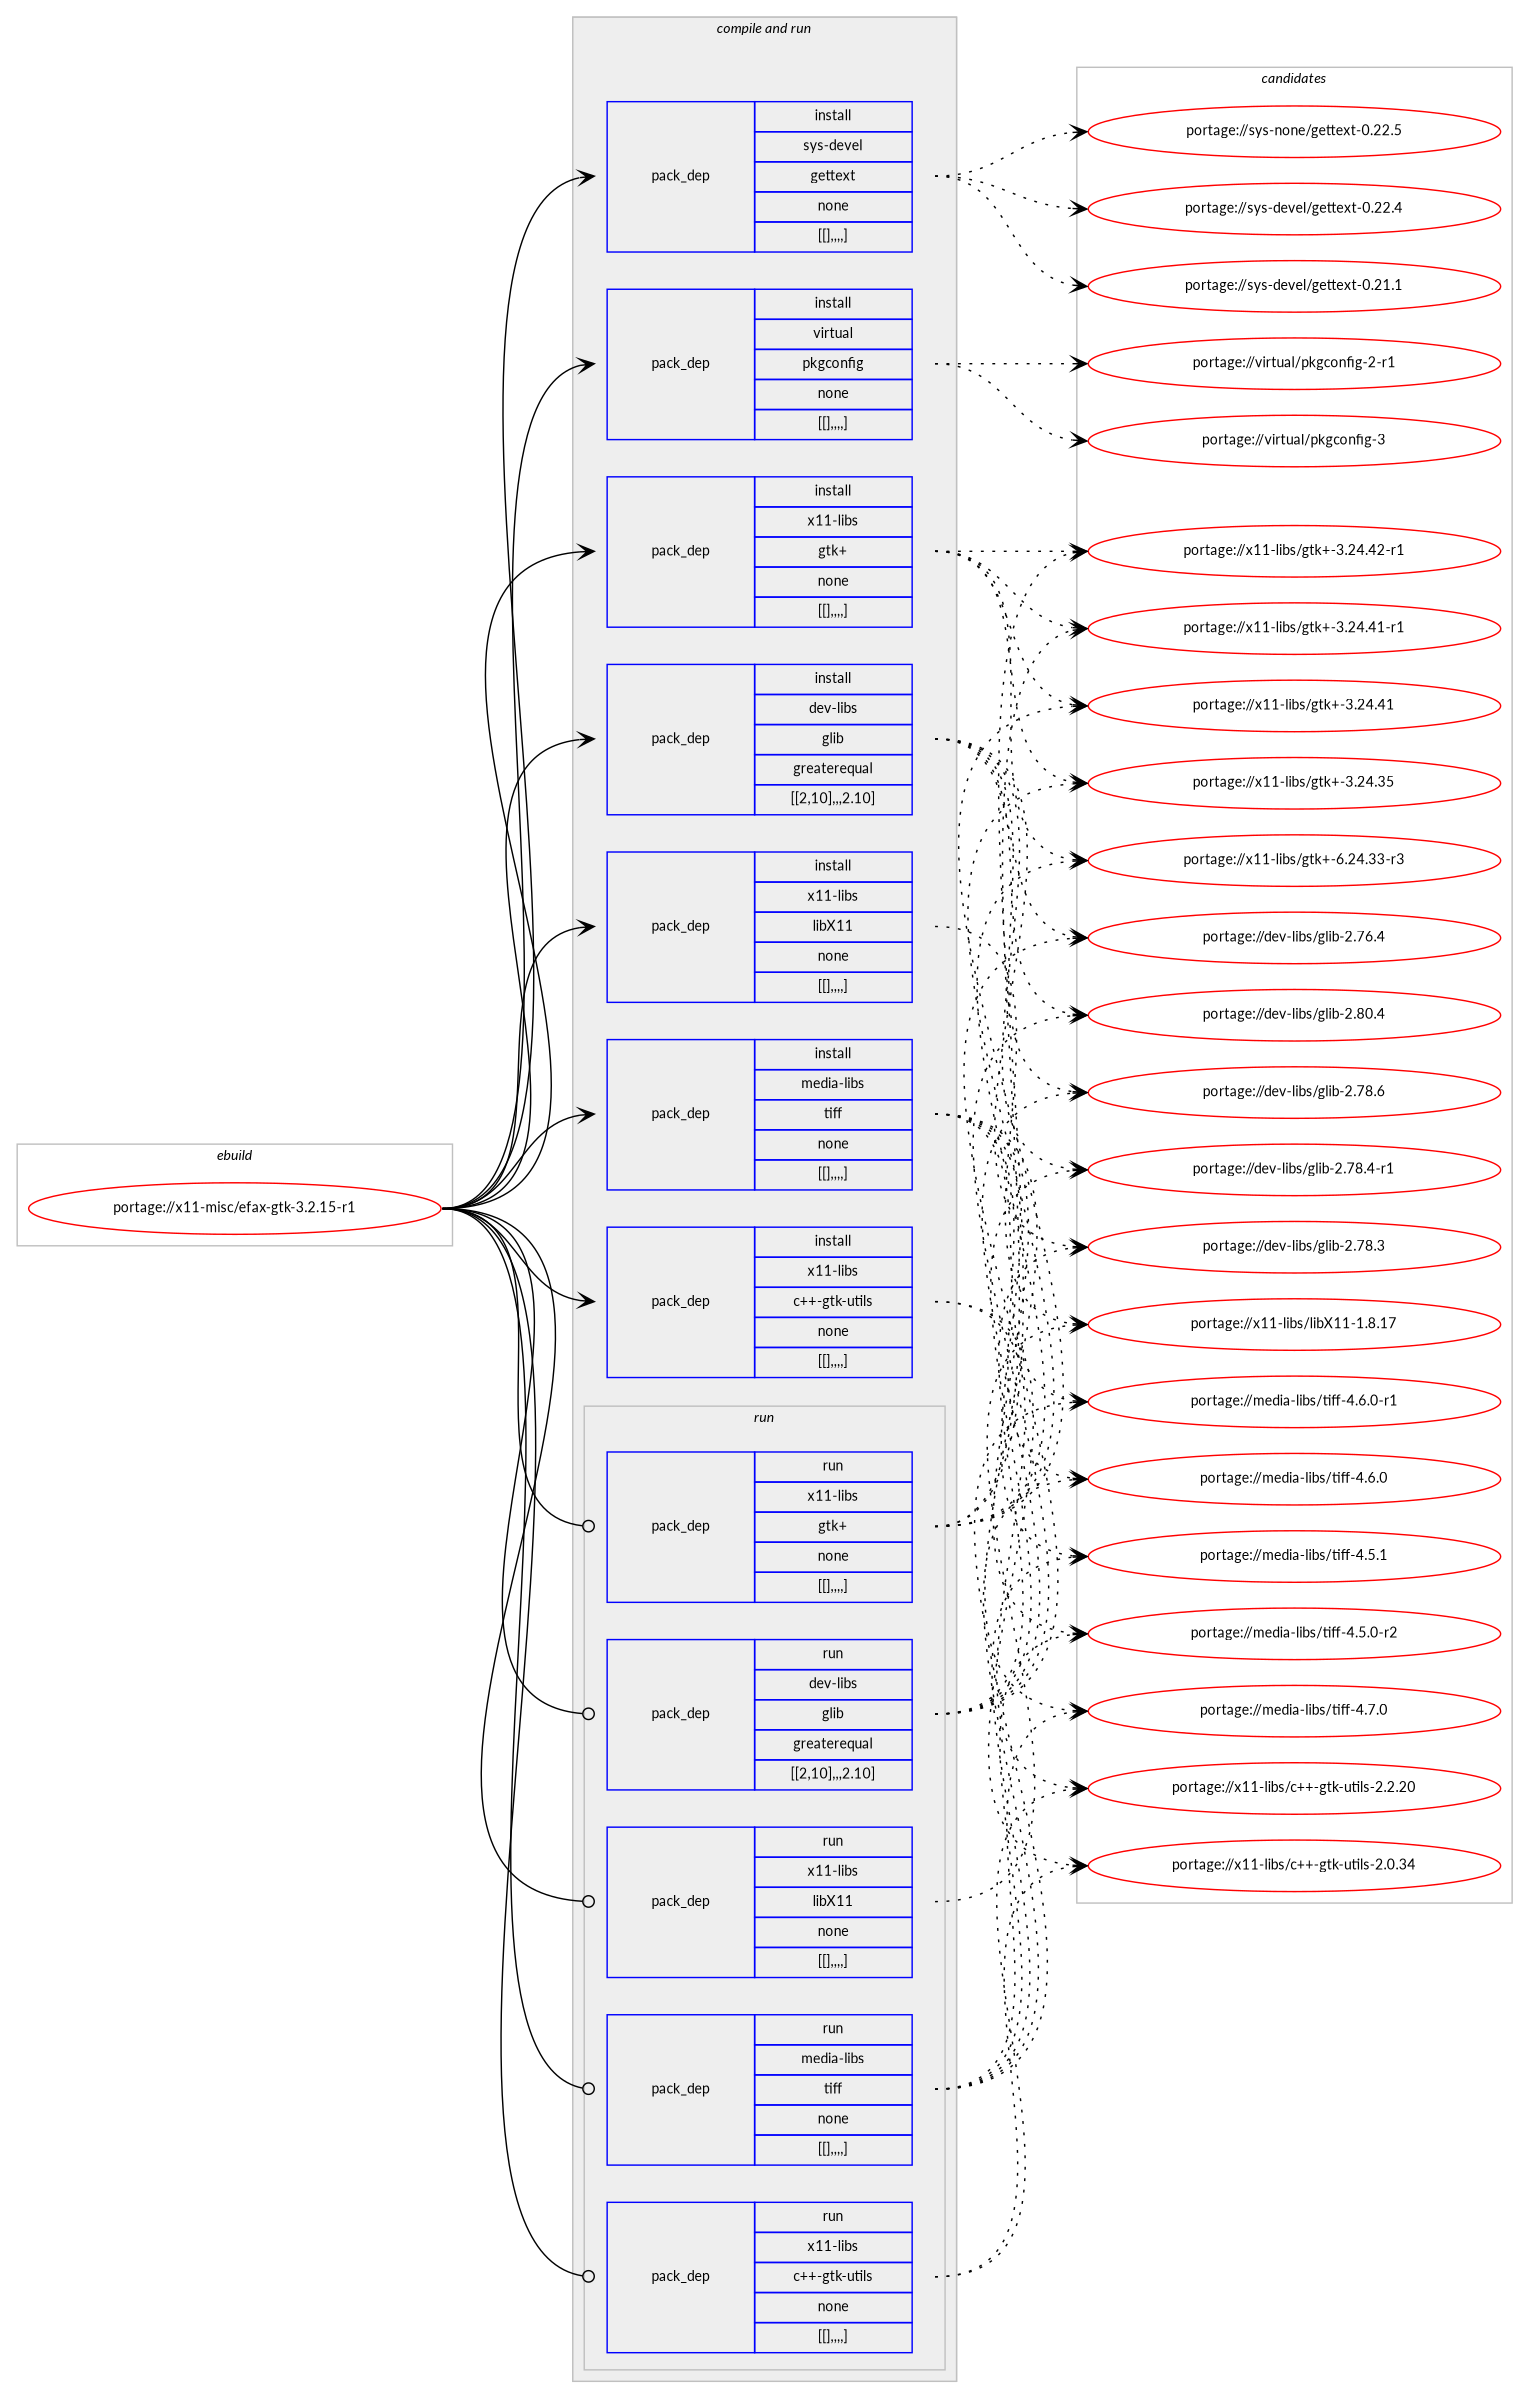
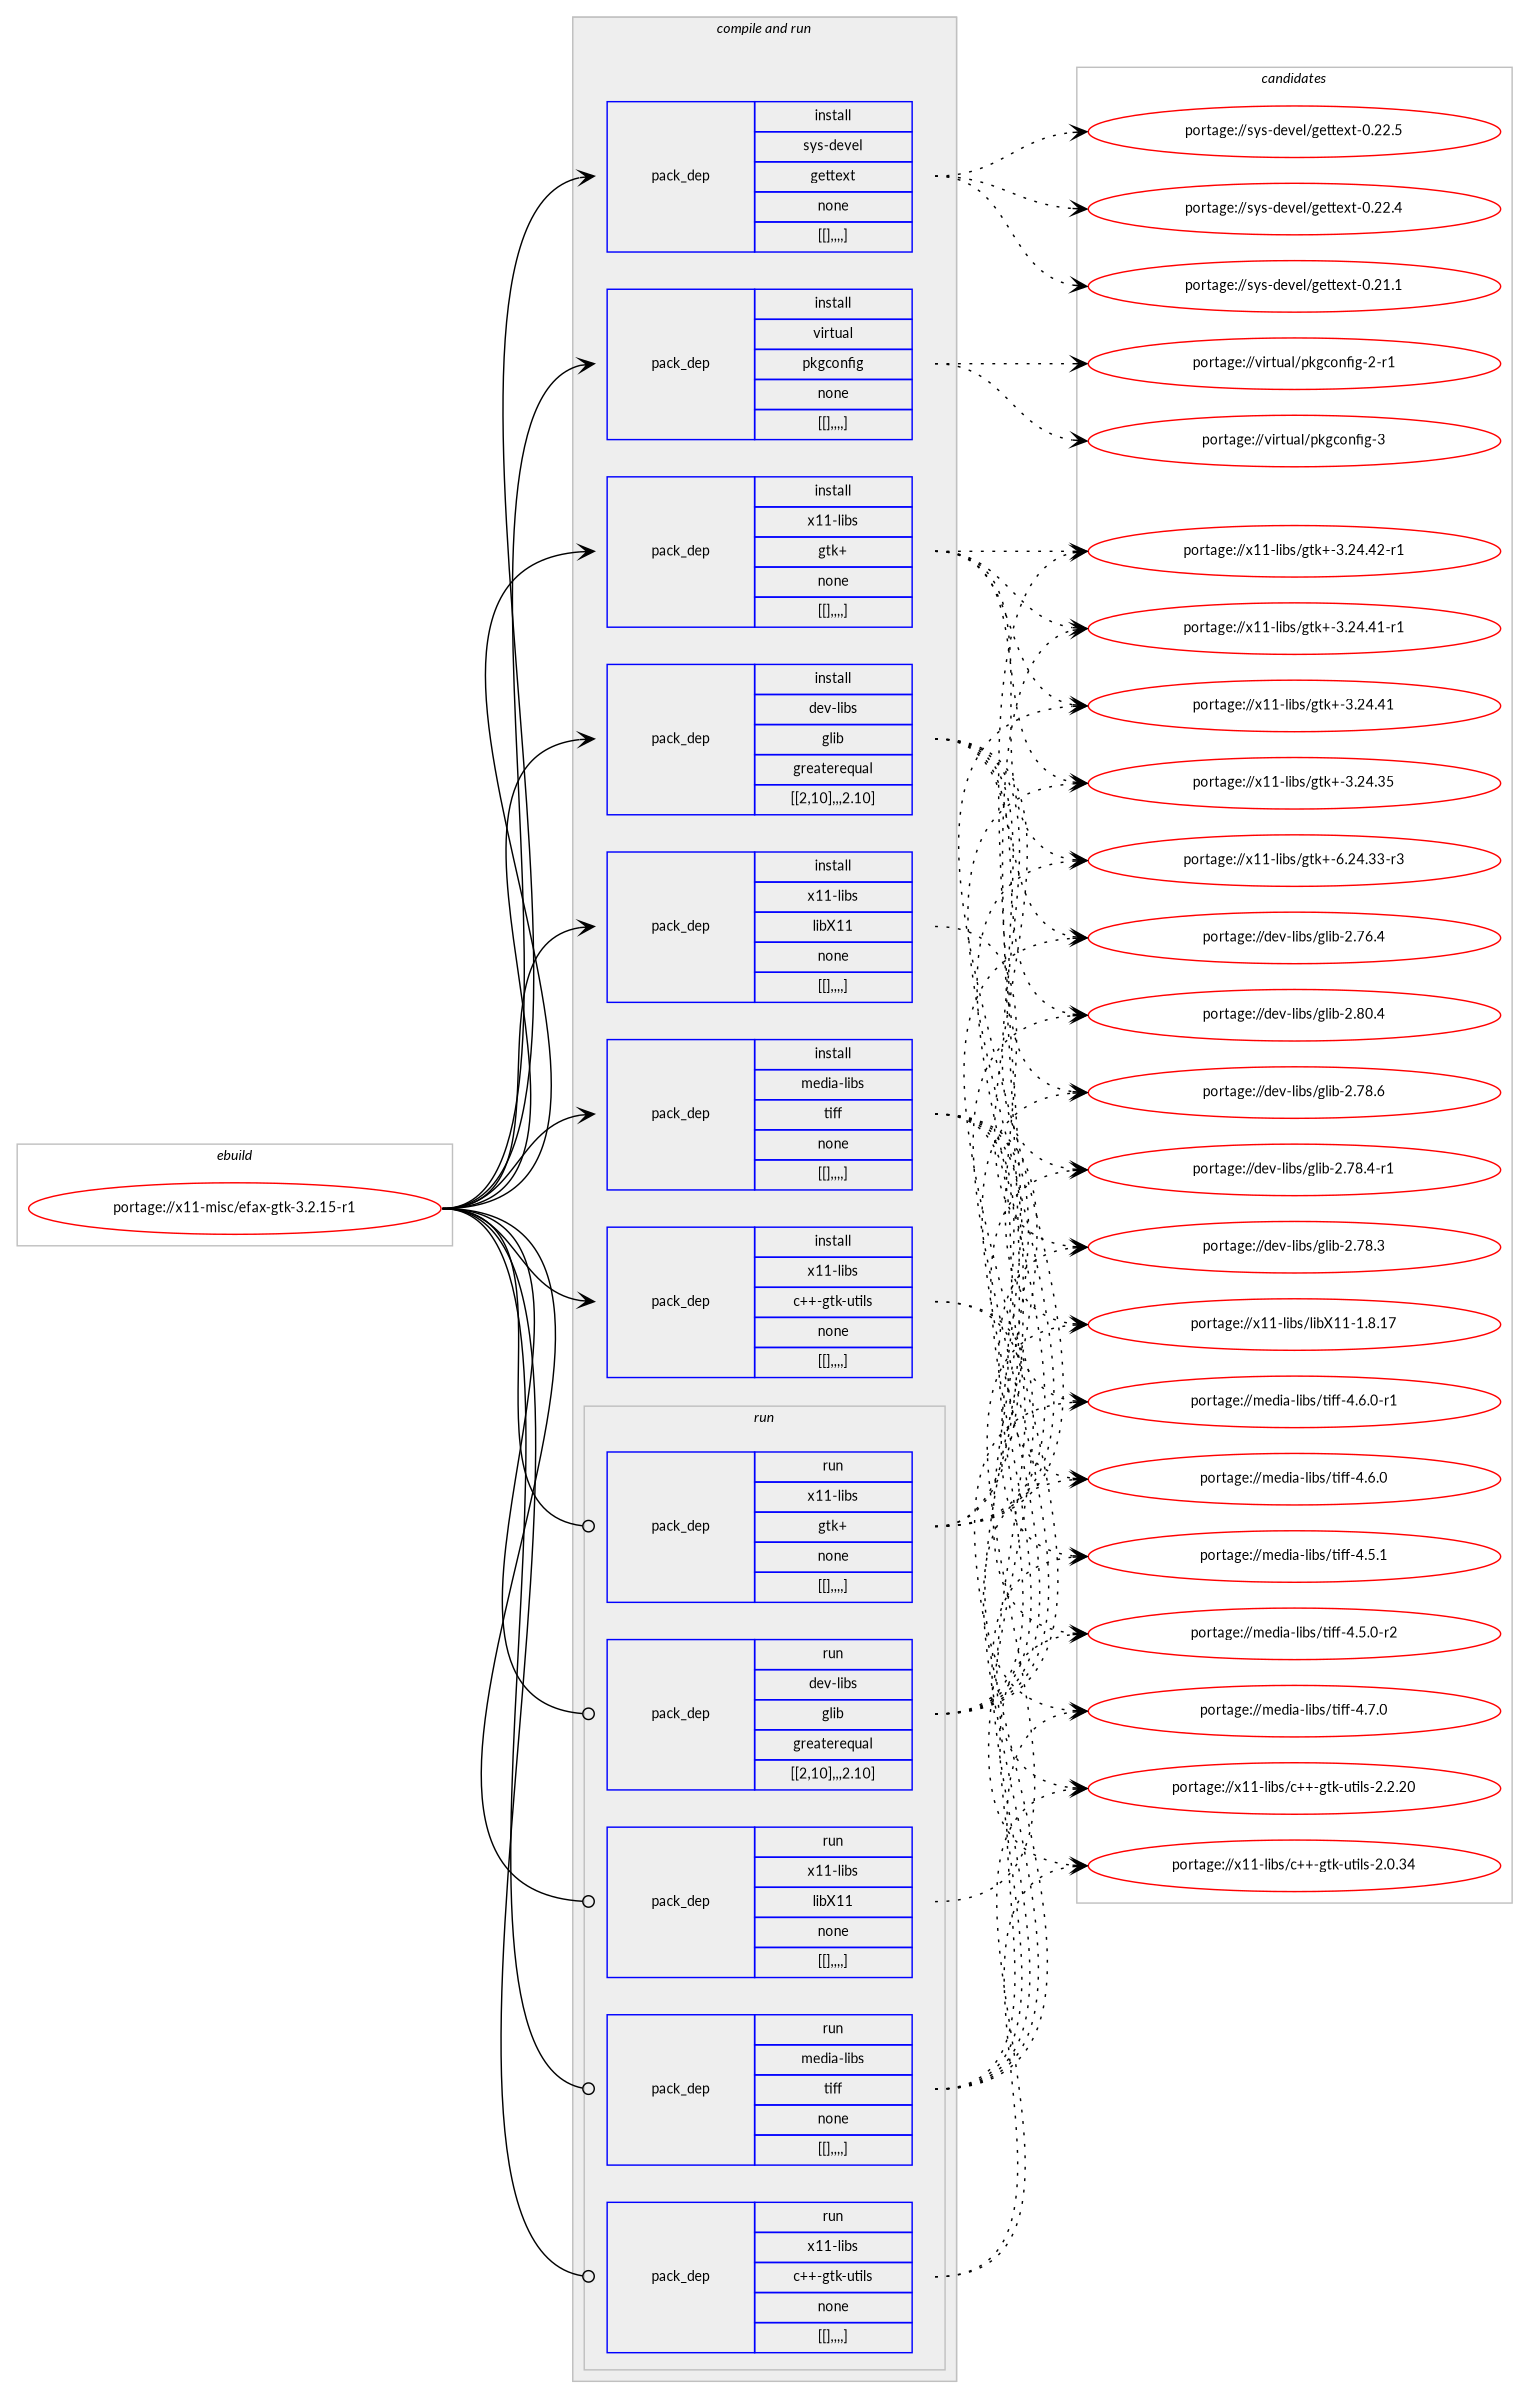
node "portage://sys-none/gettext-0.22.5": label "portage://sys-none/gettext-0.22.5" -> "portage://sys-devel/gettext-0.22.5"
